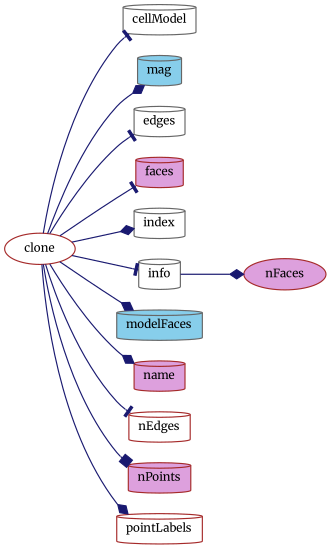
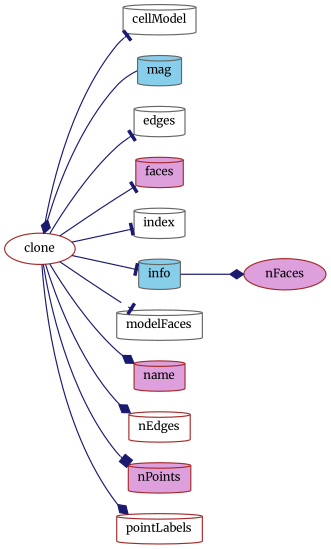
edge "clone" -> "mag": reversed
edge "clone" -> "index": arrowhead diamond -> tee
node "info": fillcolor white -> skyblue
edge "clone" -> "modelFaces": arrowhead diamond -> tee
node "modelFaces": fillcolor skyblue -> white
edge "clone" -> "nEdges": arrowhead tee -> diamond
